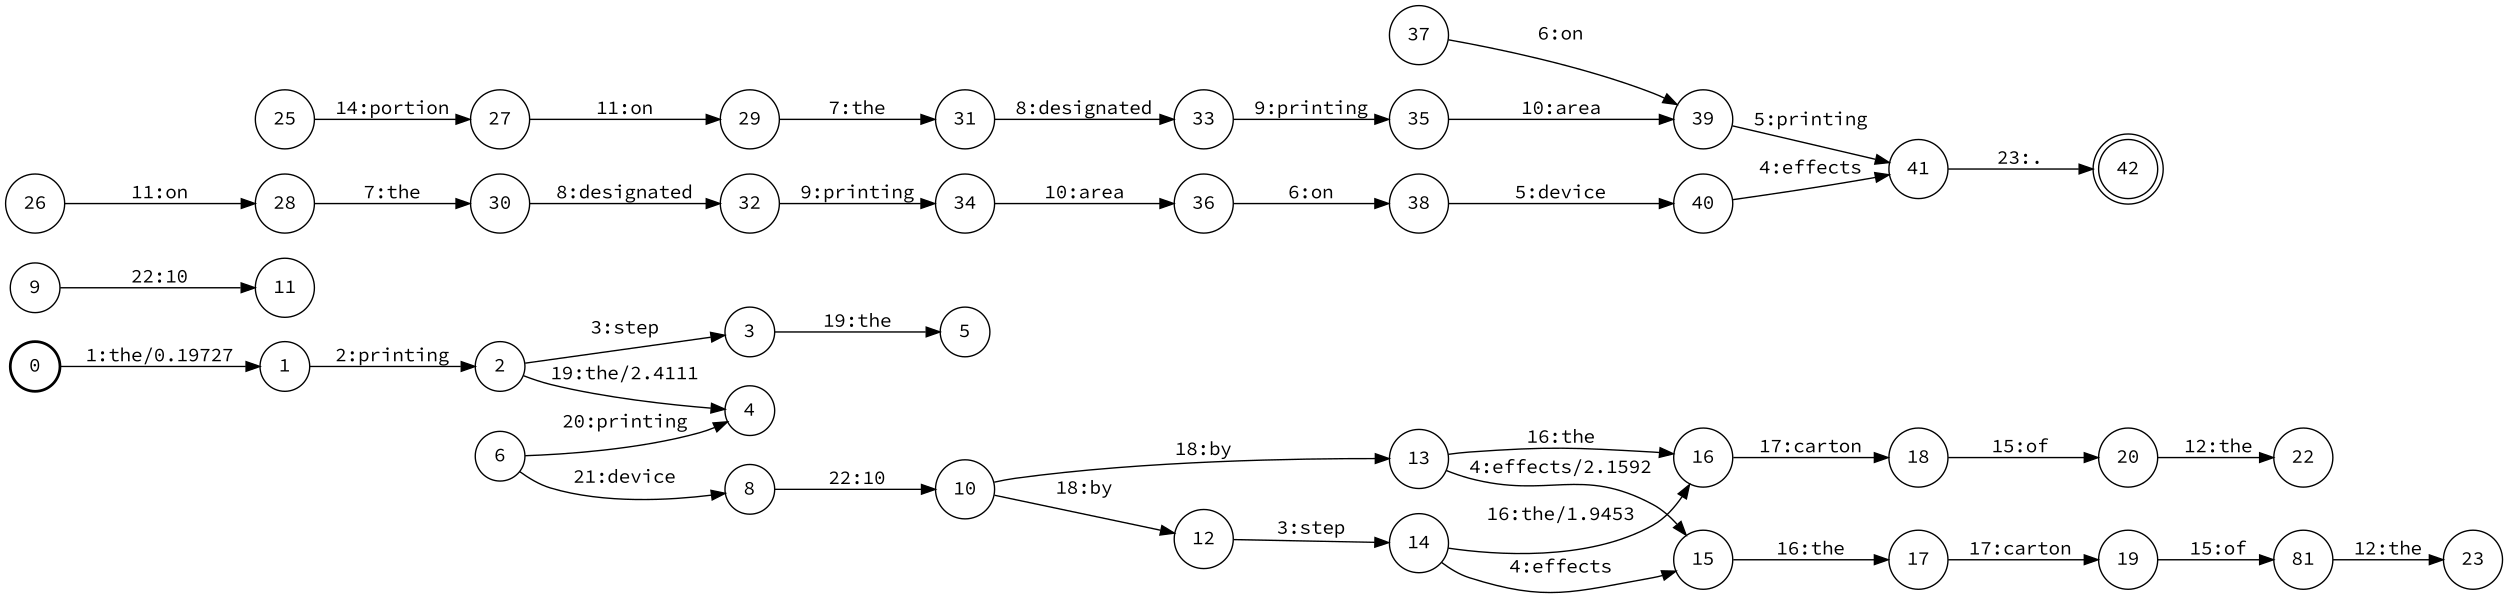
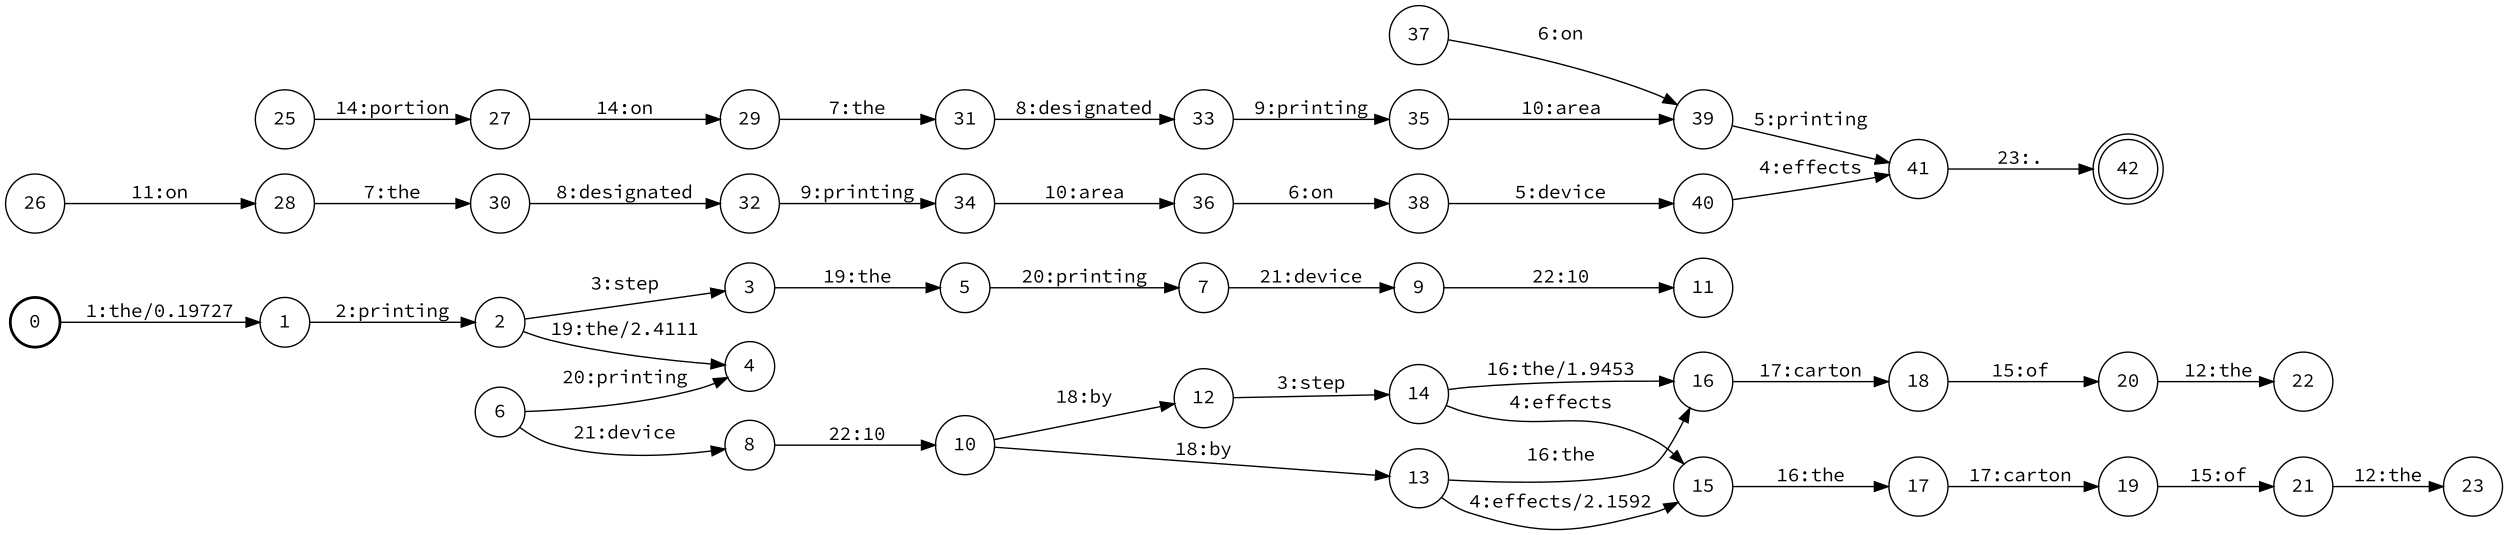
edge "27" -> "29": label "11:on" -> "14:on"
node "7": added
node "81": label "81" -> "21"
